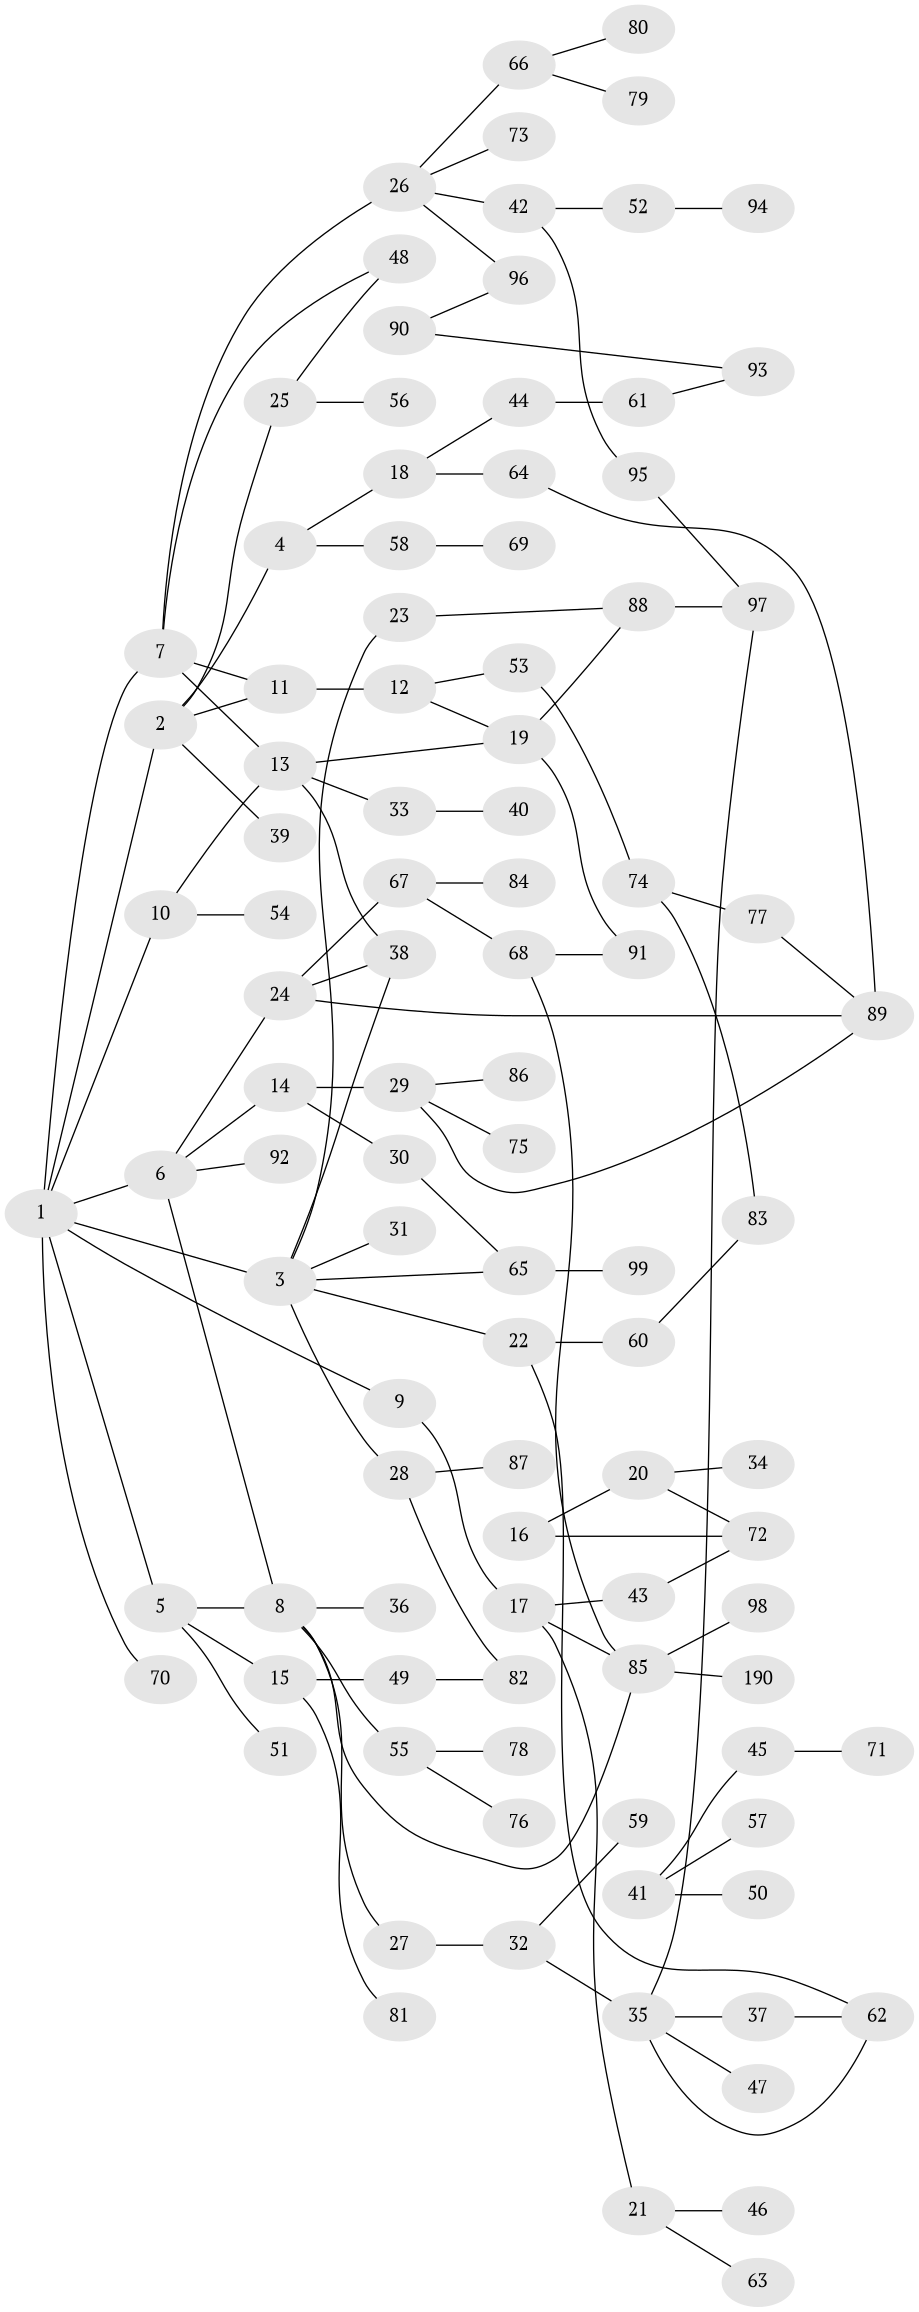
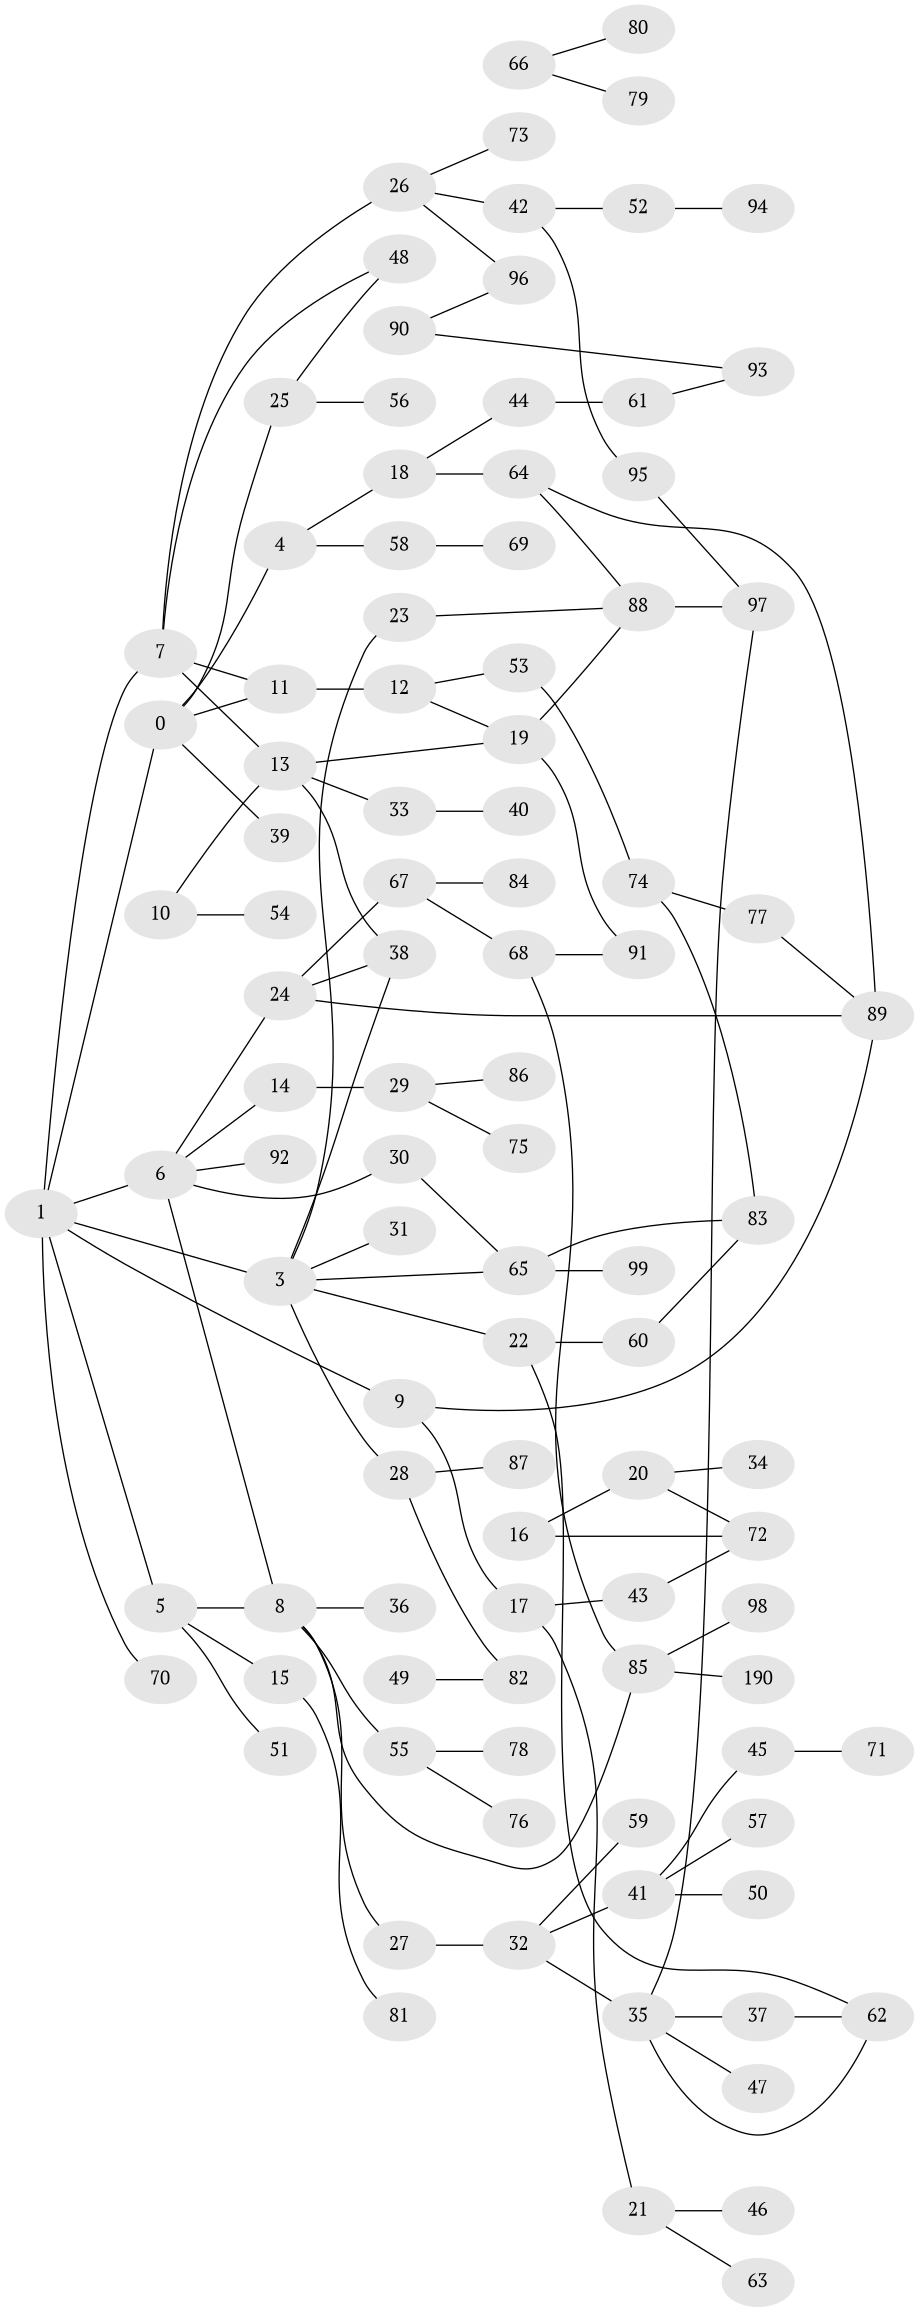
edge "66" -- "26": removed
edge "64" -- "88": added
node "2": label "2" -> "0"
edge "10" -- "1": removed
edge "14" -- "30": now "6" -- "30"
edge "89" -- "29": now "89" -- "9"
edge "83" -- "65": added
edge "17" -- "85": removed
edge "15" -- "49": removed
edge "41" -- "32": added
